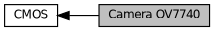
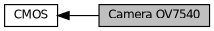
node "Camera OV7740": label "Camera OV7740" -> "Camera OV7540"
